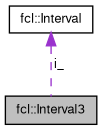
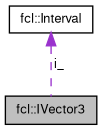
node "fcl::Interval3": label "fcl::Interval3" -> "fcl::IVector3"
